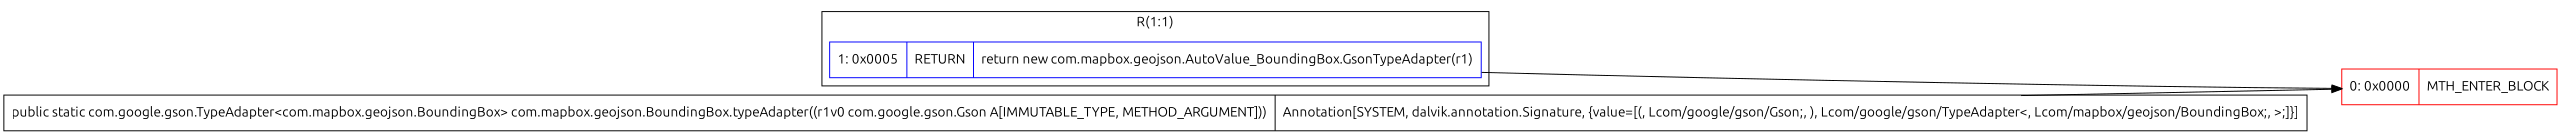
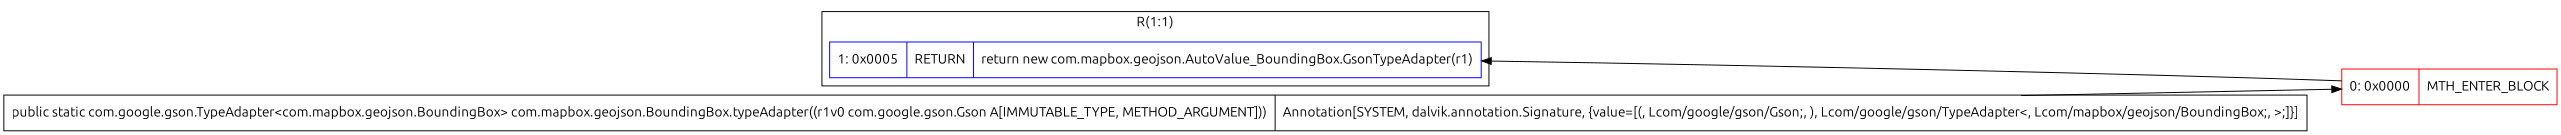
edge "1: 0x0005" -> "0: 0x0000": reversed
